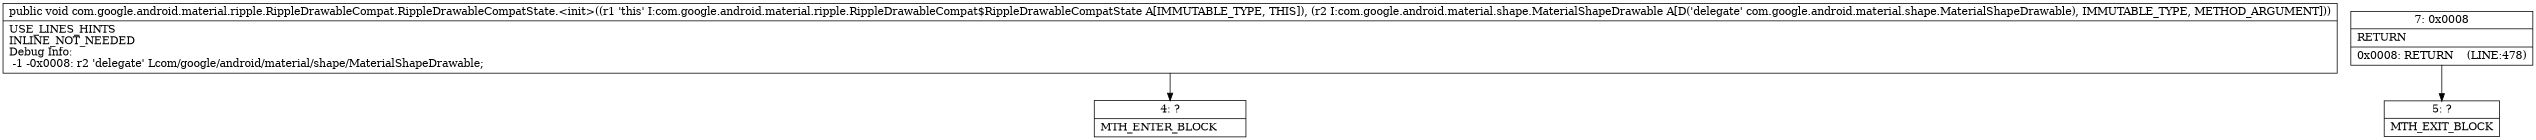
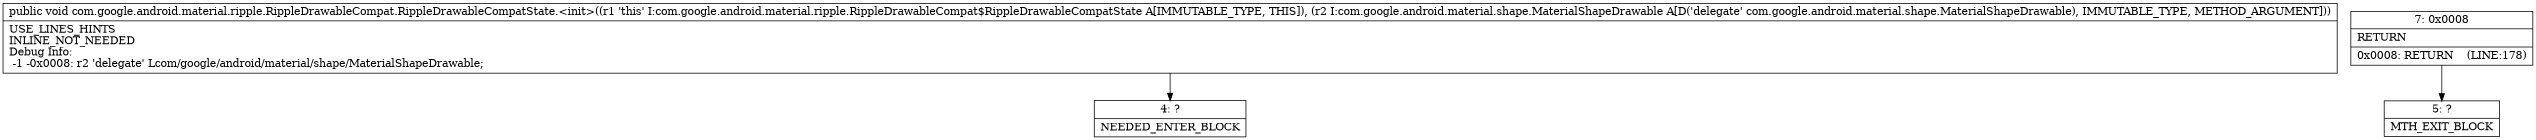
node "7: 0x0008": text "0x0008: RETURN    (LINE:478)" -> "0x0008: RETURN    (LINE:178)"
node "4: ?": text "MTH_ENTER_BLOCK" -> "NEEDED_ENTER_BLOCK"
